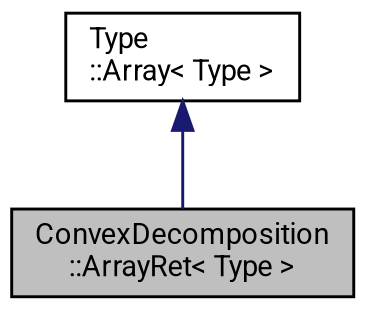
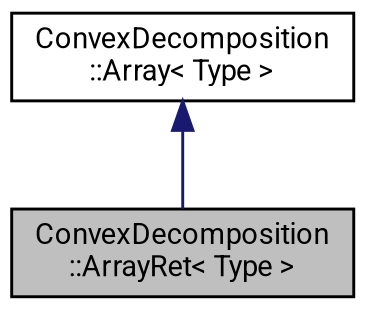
node "Type ::Array< Type >": label "Type ::Array< Type >" -> "ConvexDecomposition ::Array< Type >"
